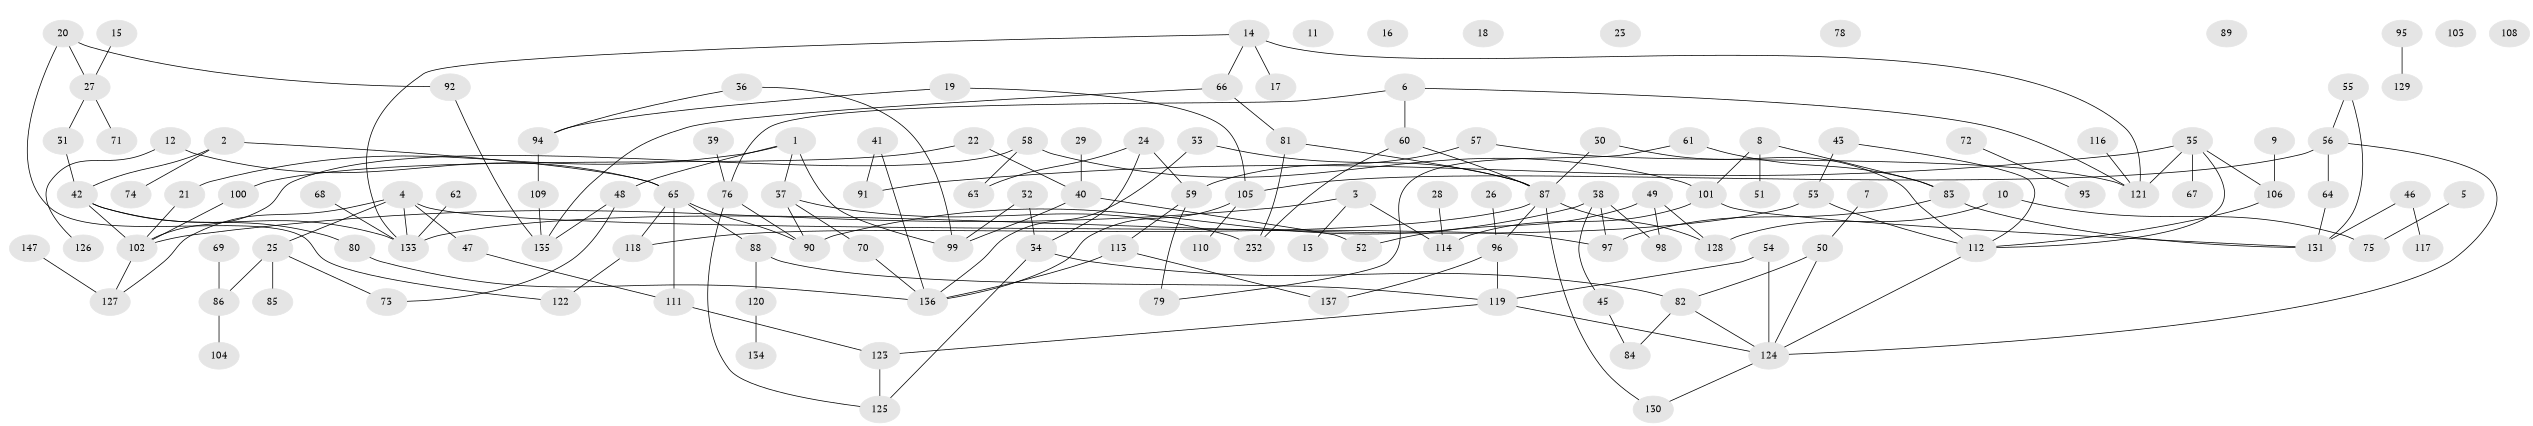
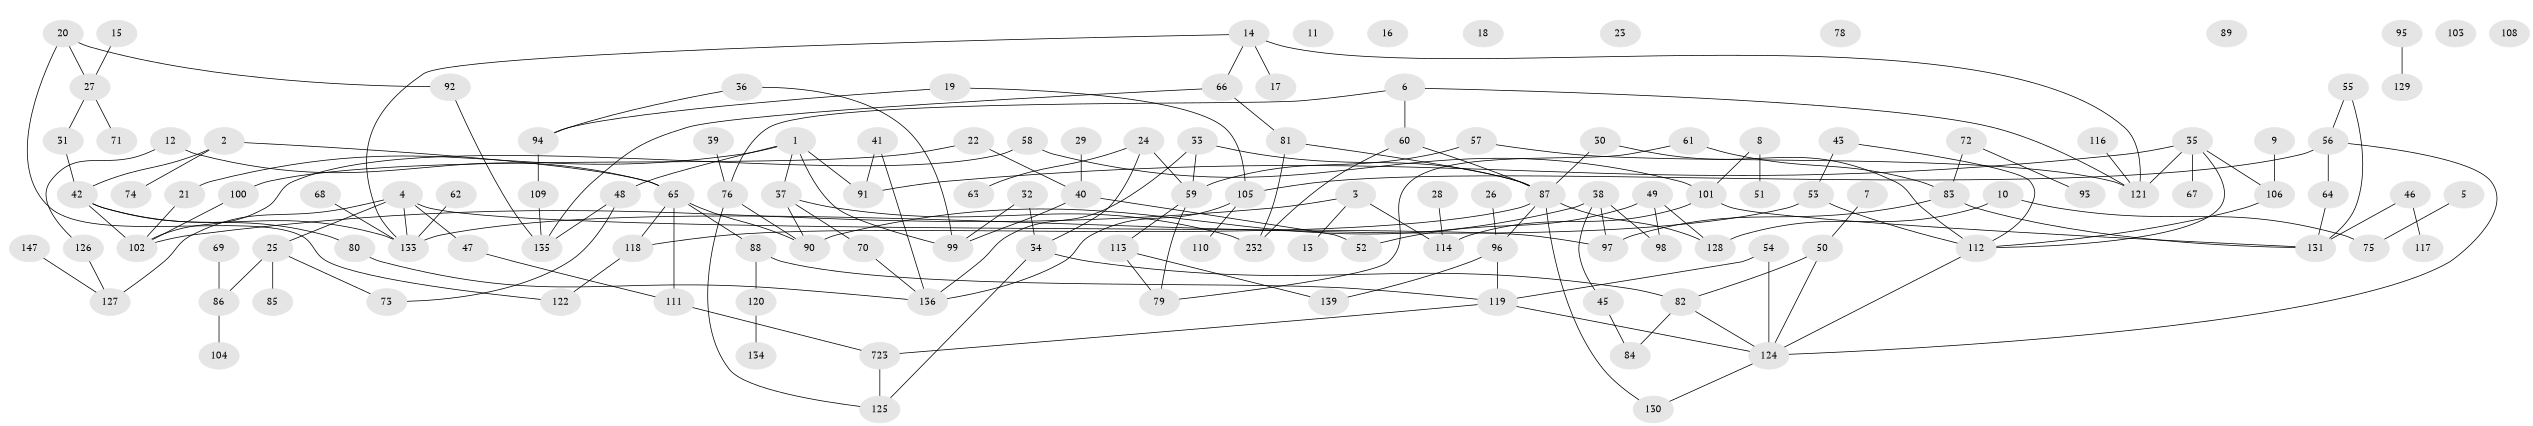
edge "33" -- "59": added
edge "8" -- "83": now "72" -- "83"
edge "58" -- "63": removed
edge "1" -- "91": added
edge "113" -- "136": now "113" -- "79"
edge "102" -- "127": now "126" -- "127"
node "137": label "137" -> "139"
node "123": label "123" -> "723"
